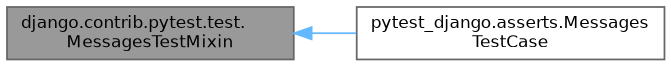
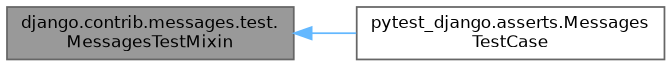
node "django.contrib.pytest.test. MessagesTestMixin": label "django.contrib.pytest.test. MessagesTestMixin" -> "django.contrib.messages.test. MessagesTestMixin"
